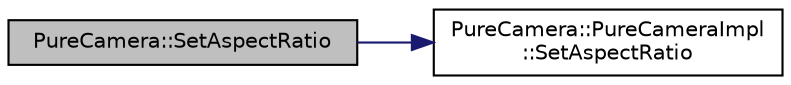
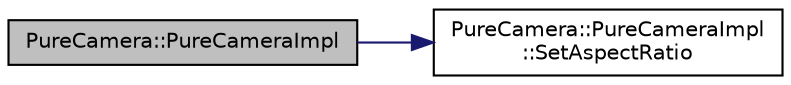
node "PureCamera::SetAspectRatio": label "PureCamera::SetAspectRatio" -> "PureCamera::PureCameraImpl"
